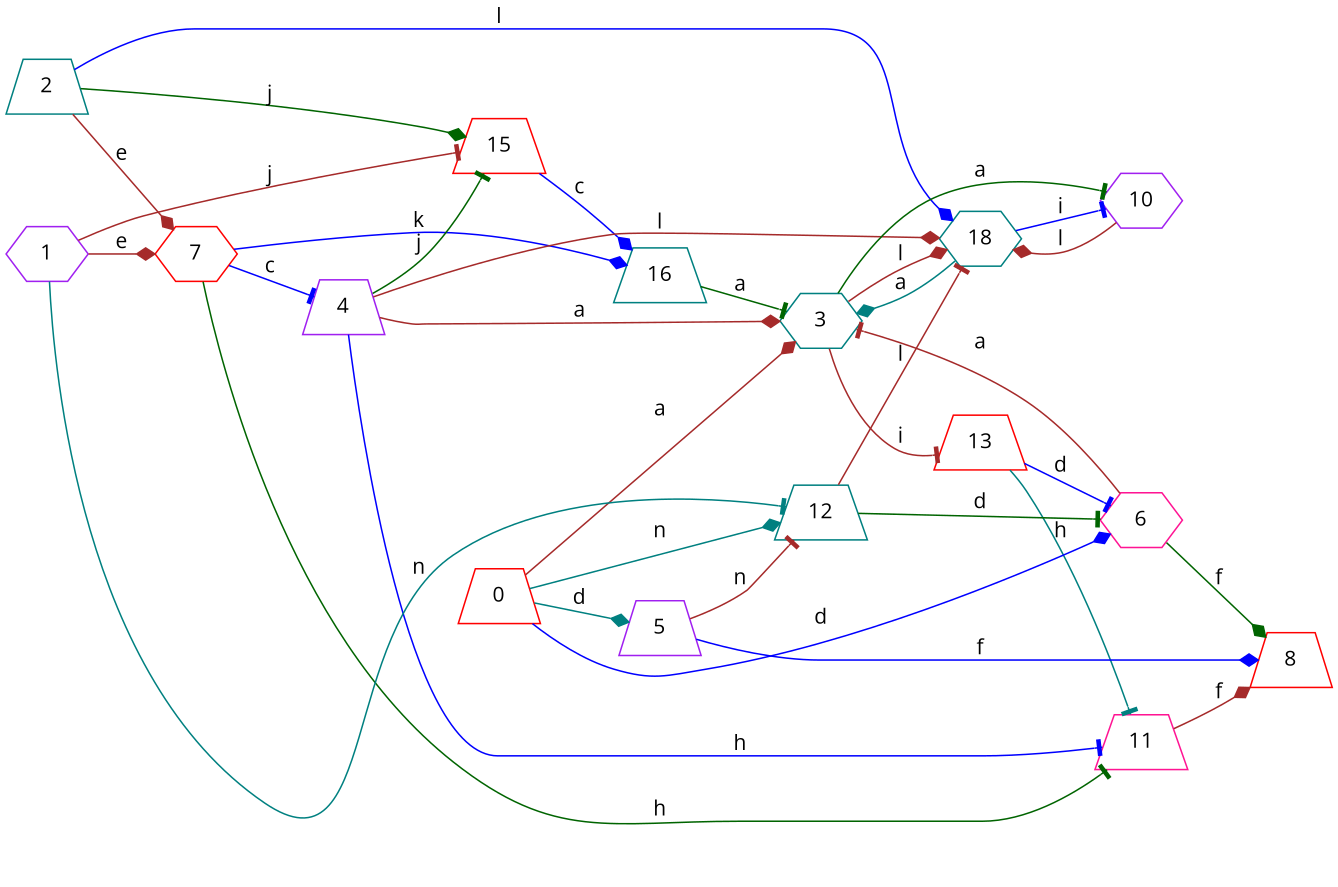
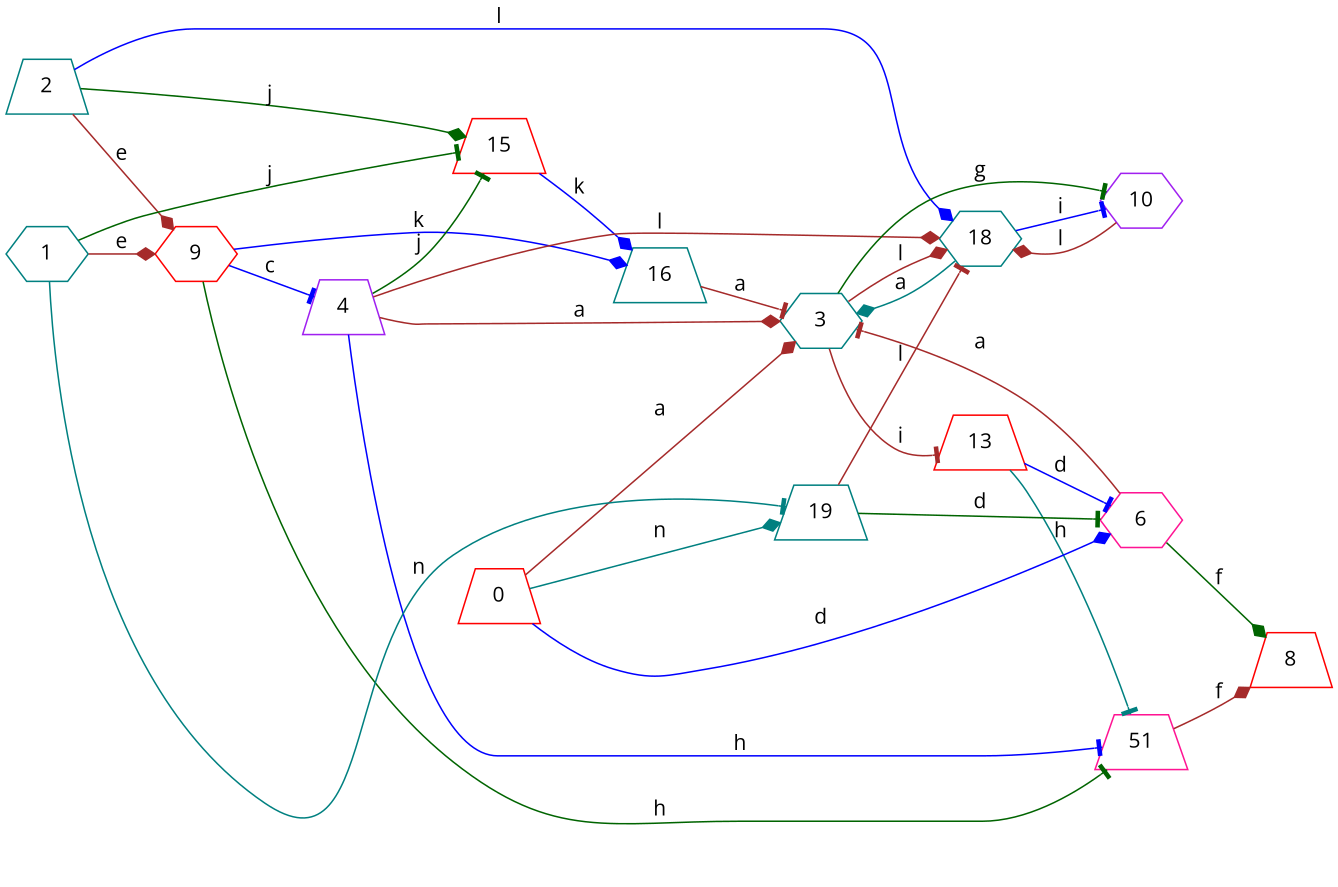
edge "3" -> "10": label "a" -> "g"
edge "1" -> "15": color brown -> darkgreen
edge "15" -> "16": label "c" -> "k"
node "1": color purple -> teal
node "7": label "7" -> "9"
edge "16" -> "3": color darkgreen -> brown
node "12": label "12" -> "19"
node "5": removed
node "11": label "11" -> "51"
